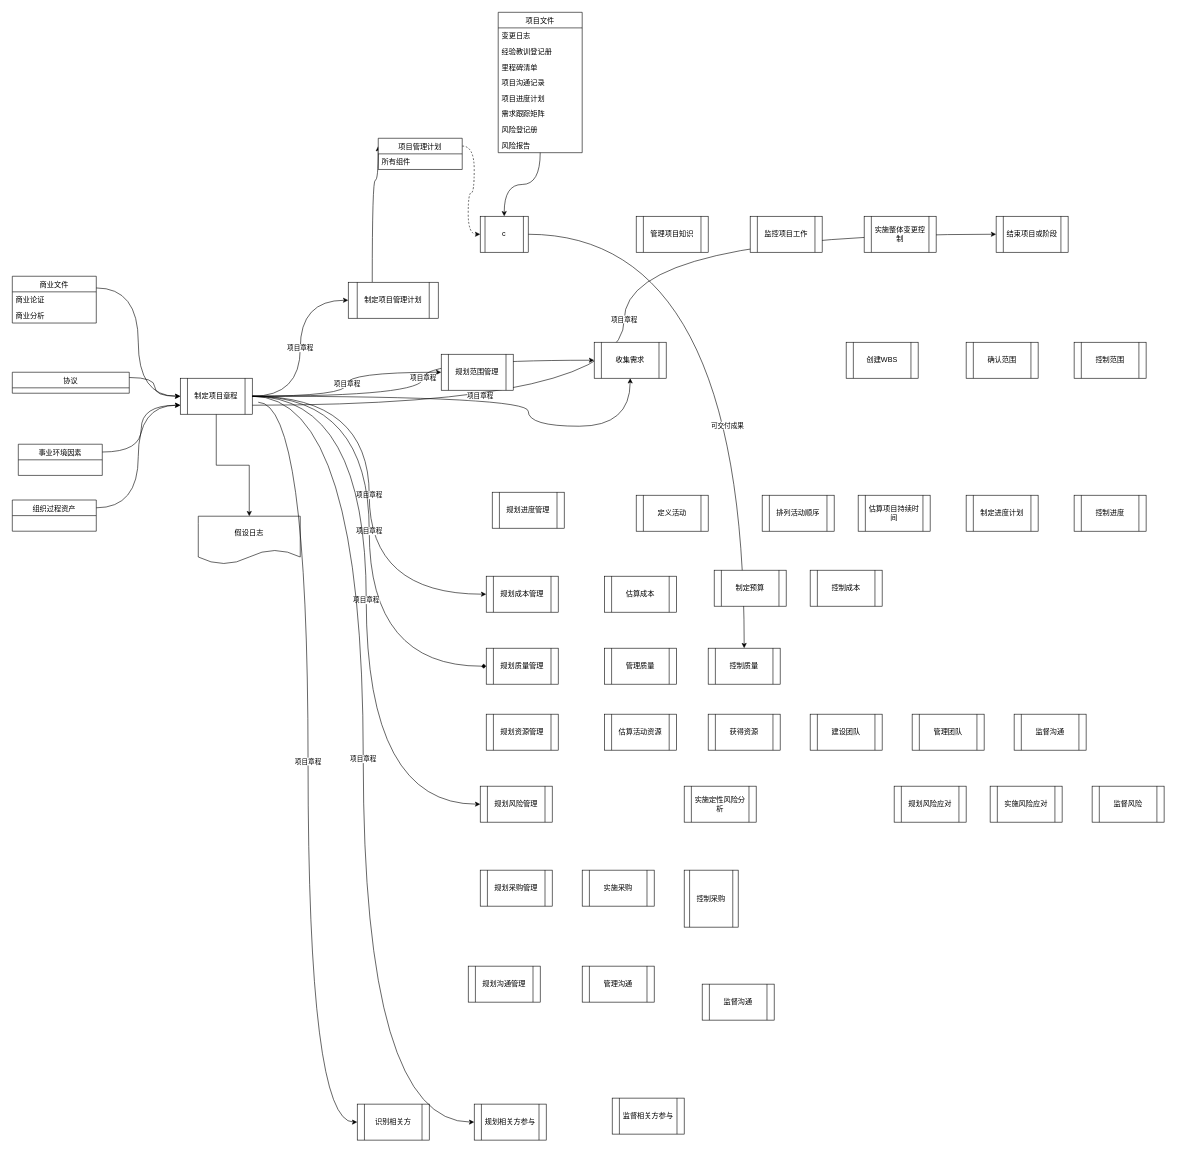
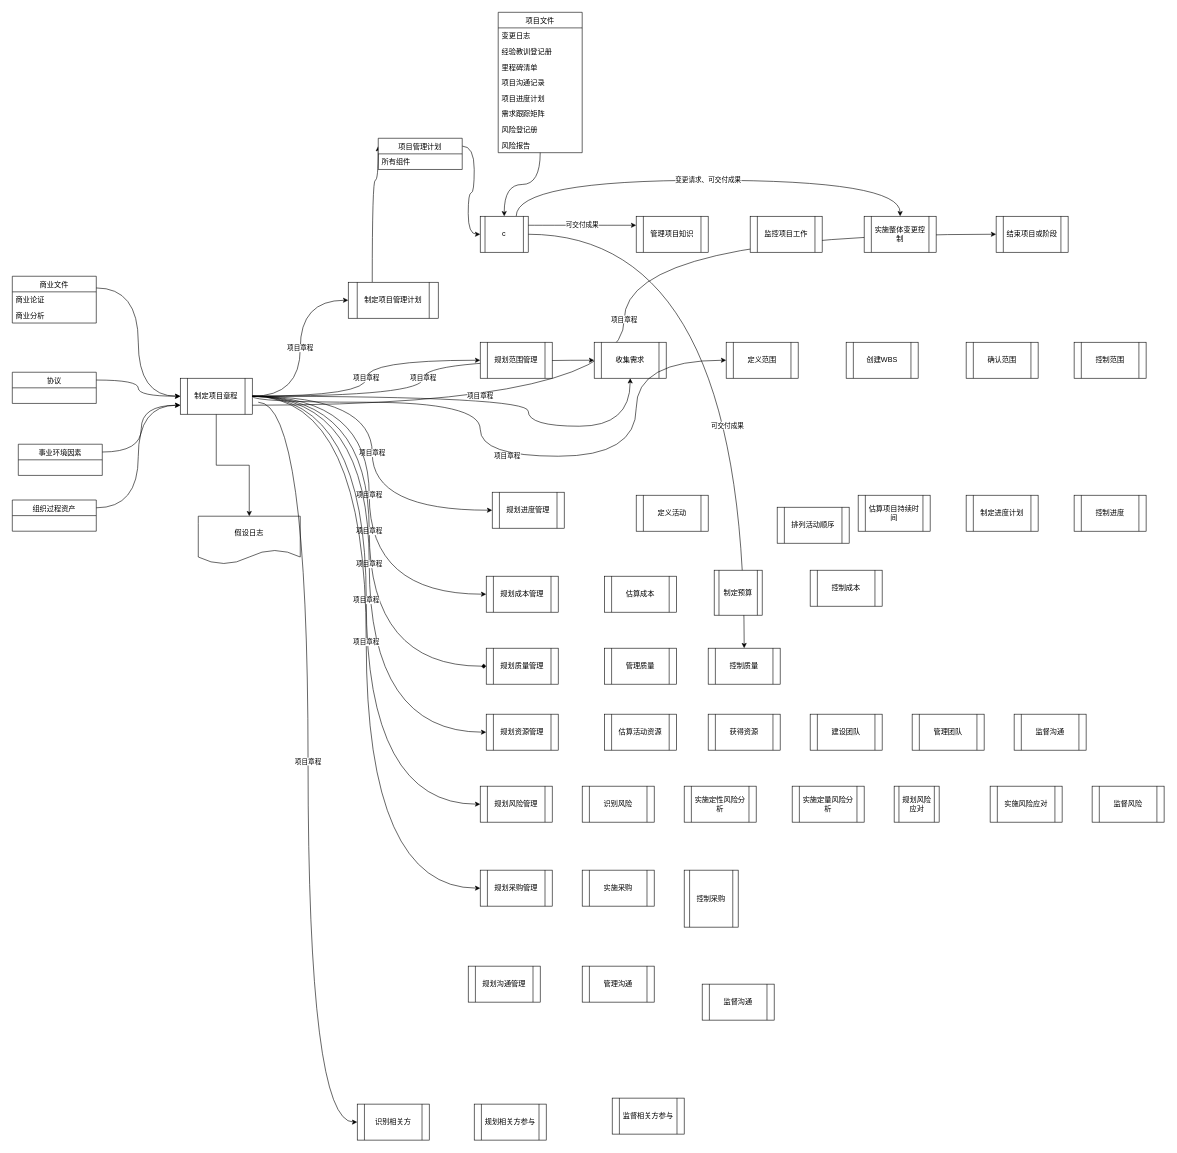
edge "项目管理计划" -> "c": style dashed -> solid
edge "c" -> "实施整体变更控制": added, label "变更请求、可交付成果"
edge "c" -> "管理项目知识": added, label "可交付成果"
node "定义范围": added
node "规划范围管理": moved (477, 372) -> (516, 360)
node "协议": size 117x21 -> 84x31
edge "制定项目章程" -> "定义范围": added, label "项目章程"
edge "制定项目章程" -> "规划采购管理": added, label "项目章程"
edge "制定项目章程" -> "规划进度管理": added, label "项目章程"
node "排列活动顺序": moved (798, 513) -> (813, 525)
edge "制定项目章程" -> "规划相关方参与": removed, label "项目章程"
node "制定预算": size 72x36 -> 48x45
edge "制定项目章程" -> "规划资源管理": added, label "项目章程"
node "识别风险": added
node "实施定量风险分析": added
node "规划风险应对": size 72x36 -> 45x36
